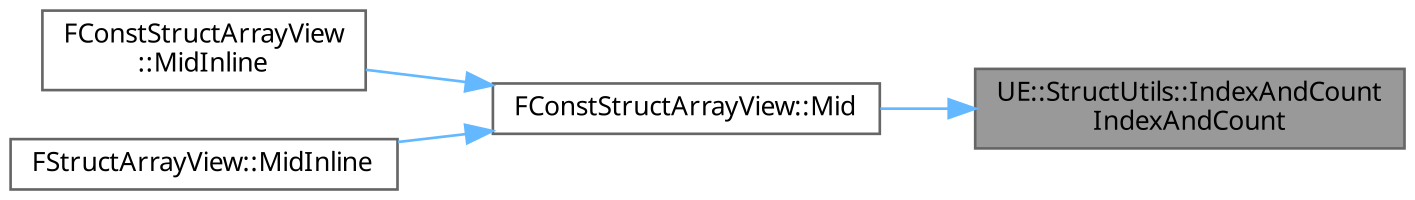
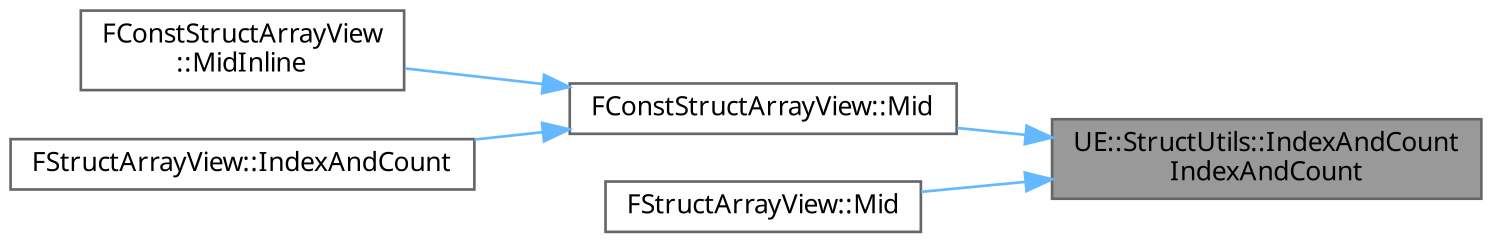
node "FStructArrayView::MidInline": label "FStructArrayView::MidInline" -> "FStructArrayView::IndexAndCount"
node "FStructArrayView::Mid": added
